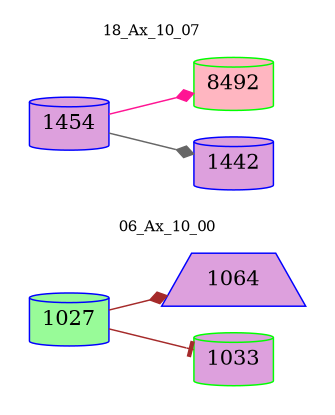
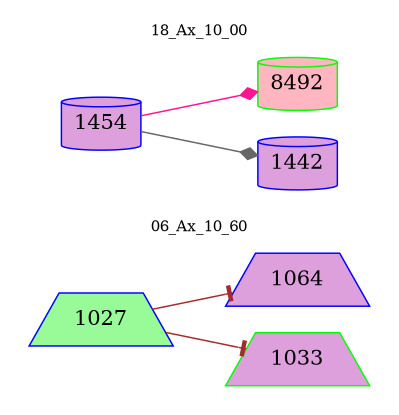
cluster "18_Ax_10_07": label "18_Ax_10_07" -> "18_Ax_10_00"
cluster "06_Ax_10_00": label "06_Ax_10_00" -> "06_Ax_10_60"
edge "1027" -> "1064": arrowhead diamond -> tee
node "1027": shape cylinder -> trapezium
node "1033": shape cylinder -> trapezium
